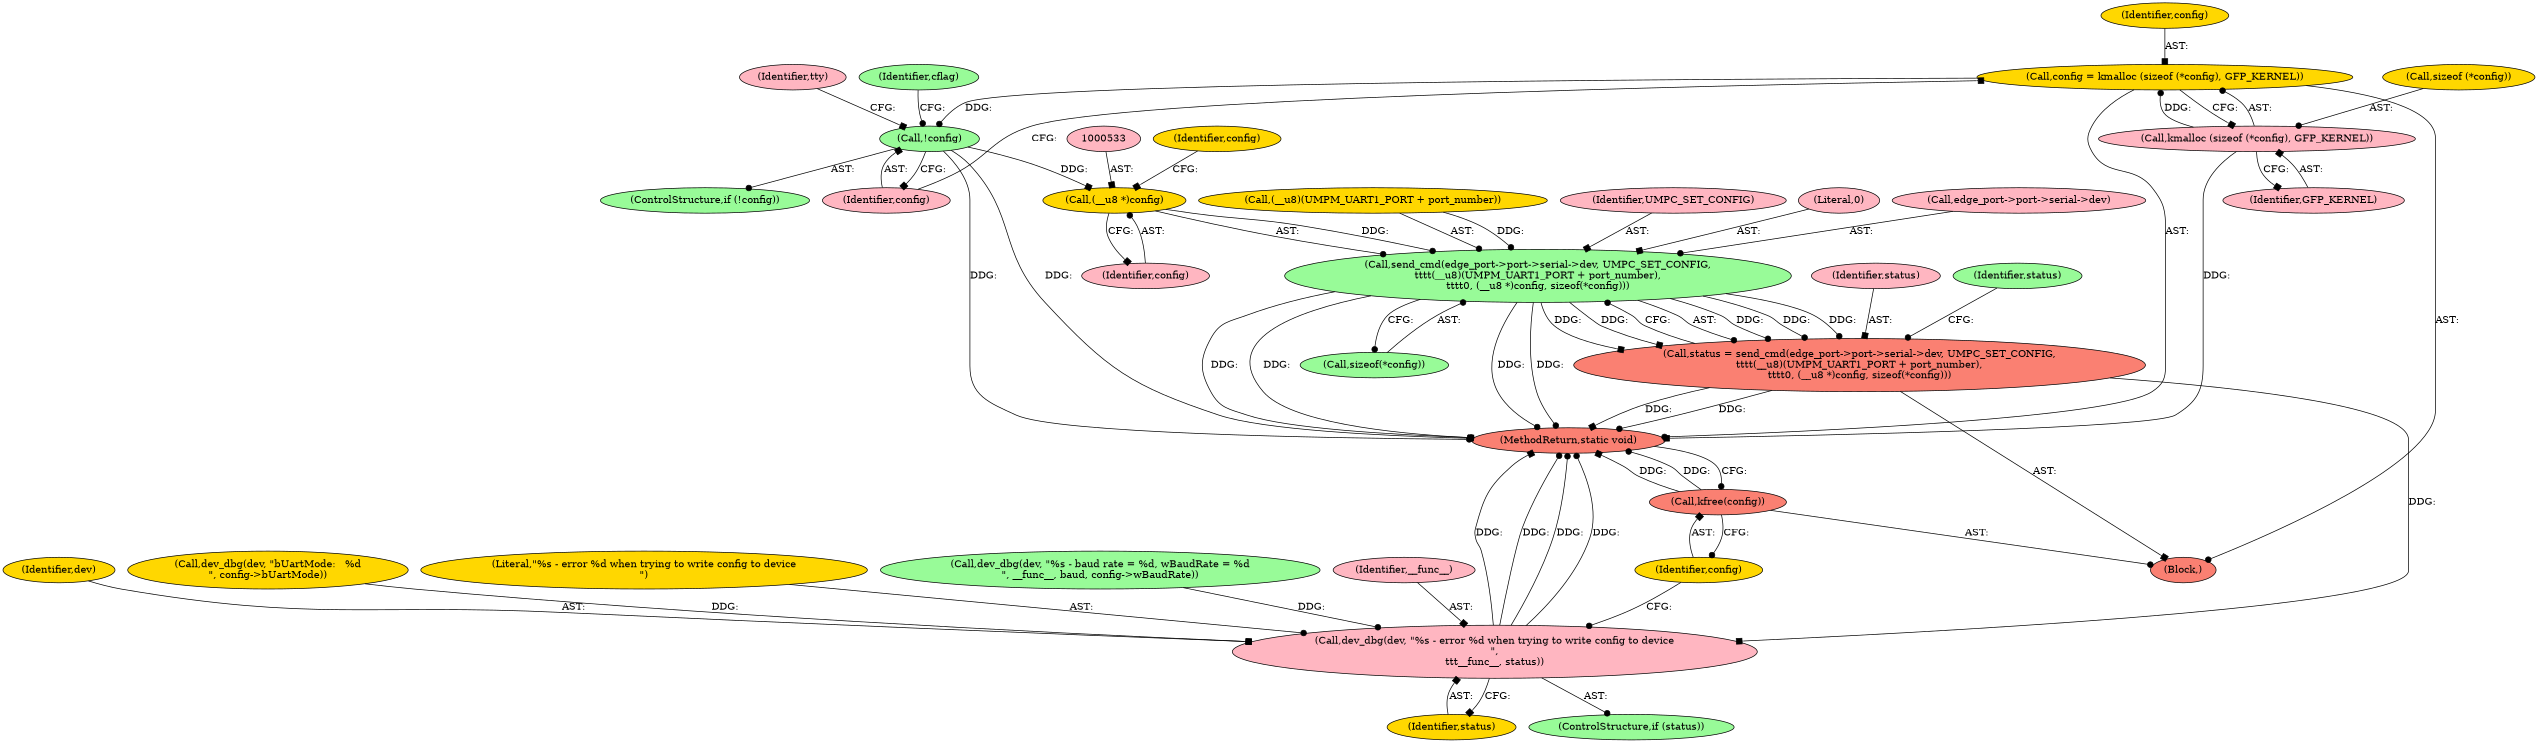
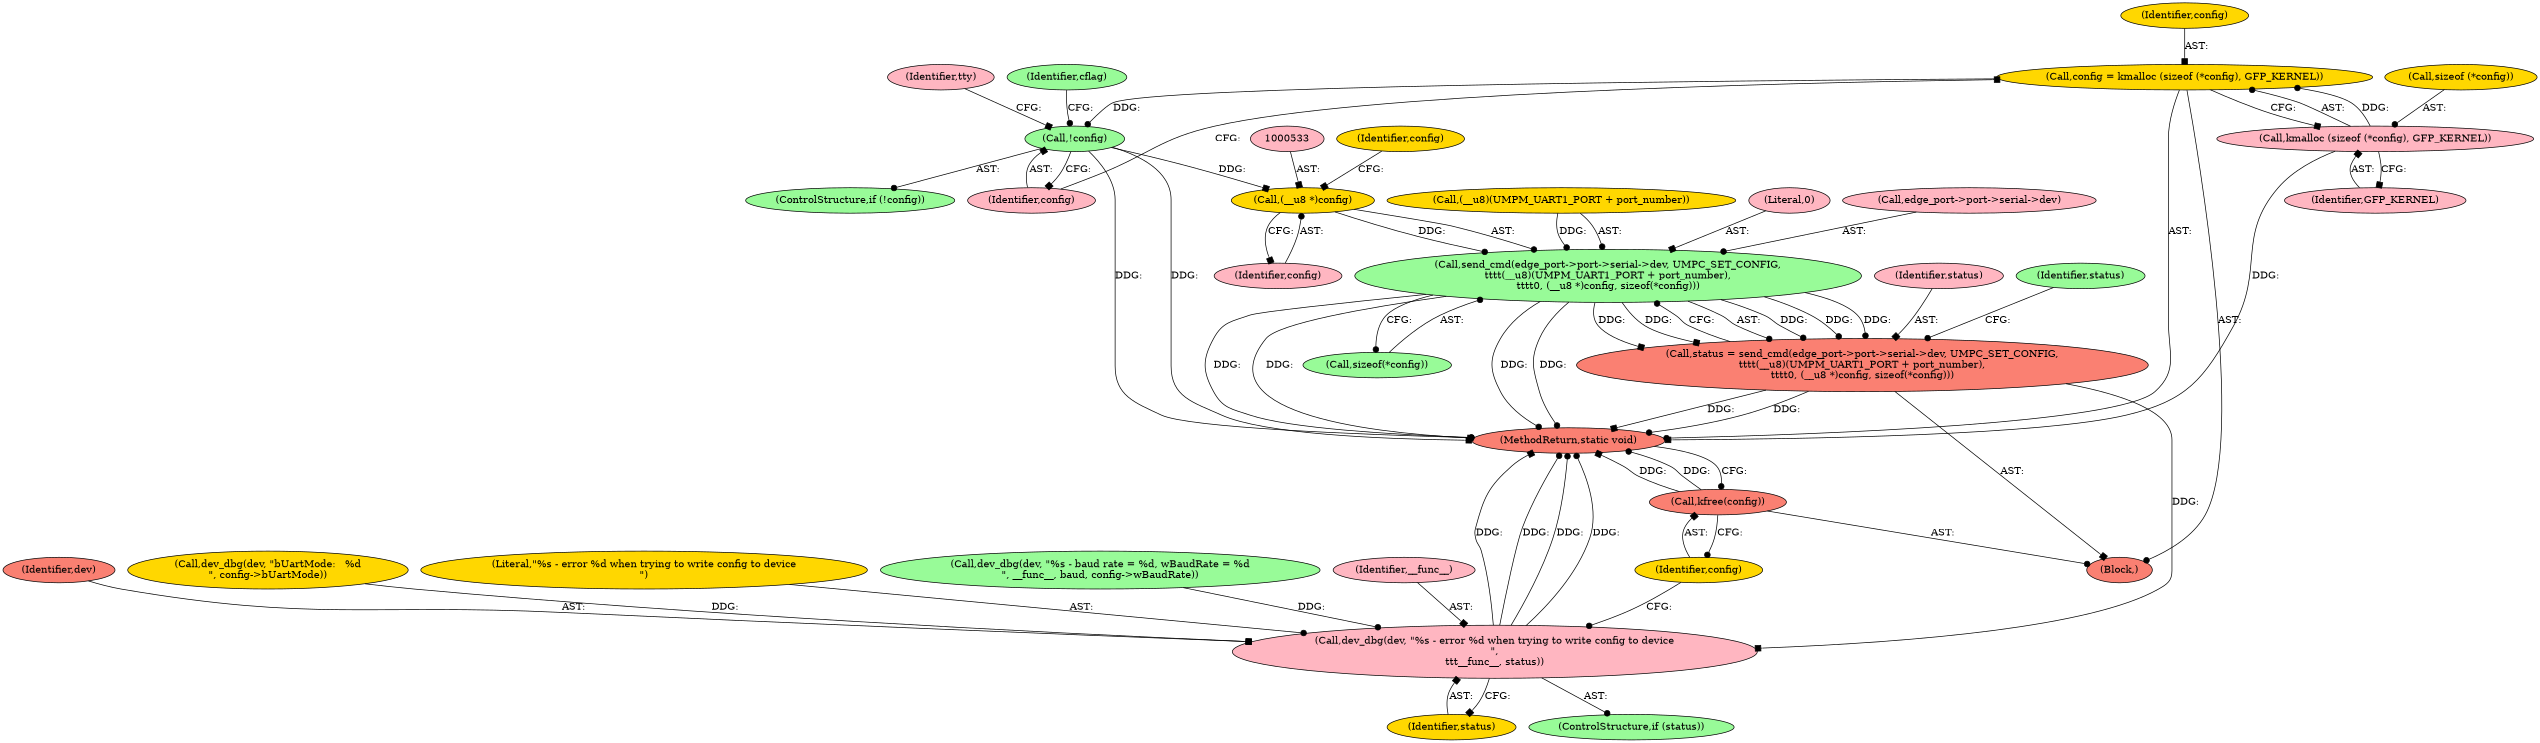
node "(Identifier,UMPC_SET_CONFIG)": removed
node "(Identifier,dev)": fillcolor gold -> salmon
